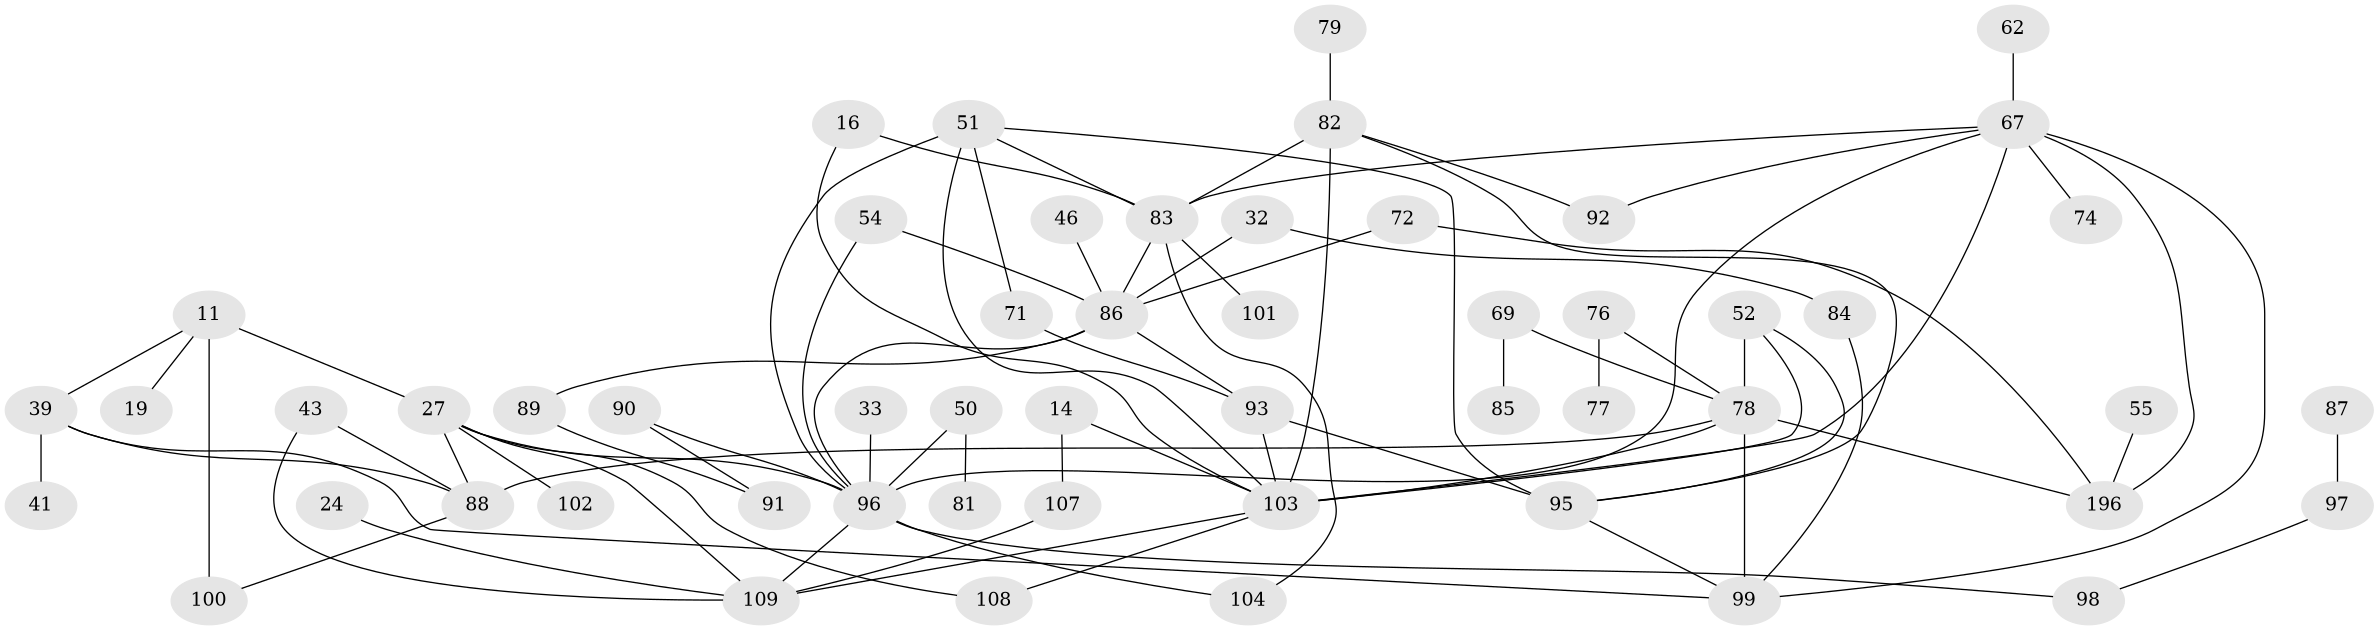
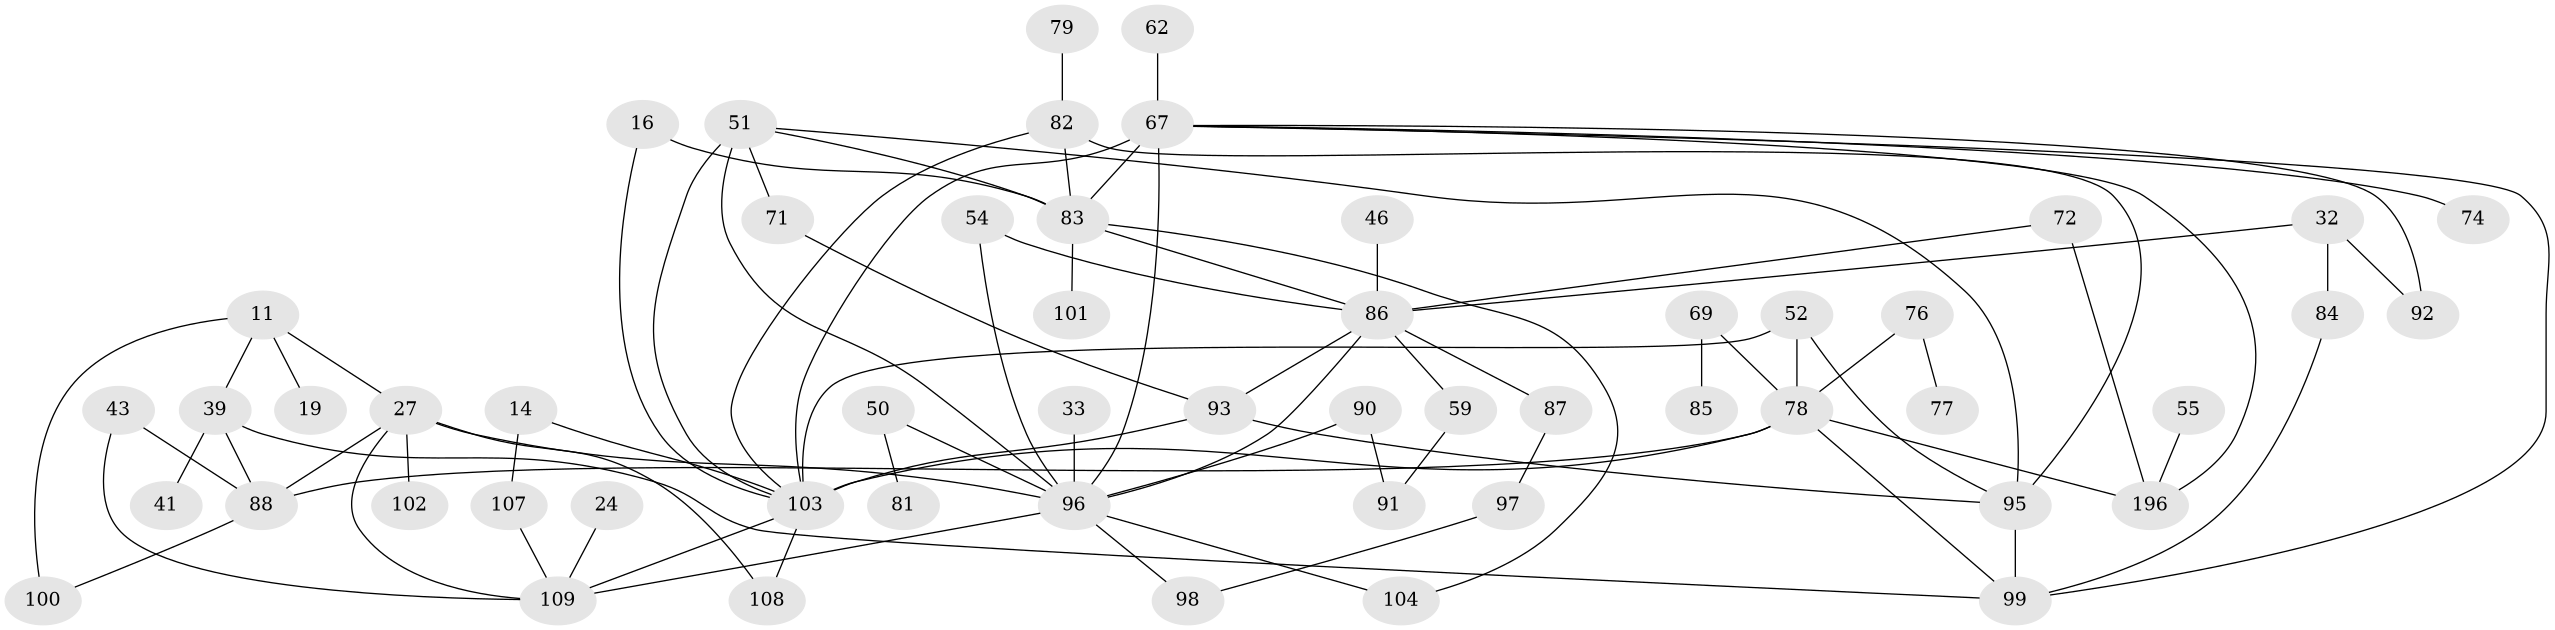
edge "82" -- "92": now "32" -- "92"
edge "86" -- "87": added
node "89": label "89" -> "59"
